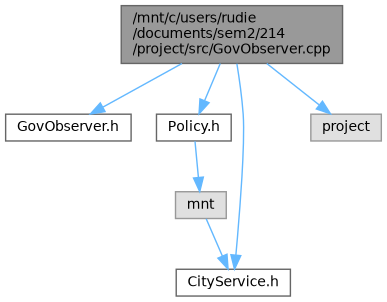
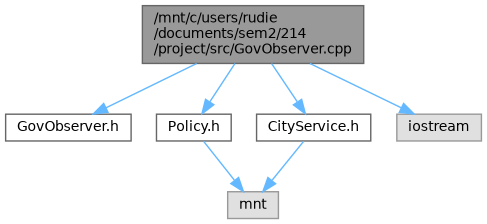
node "project": label "project" -> "iostream"
edge "mnt" -> "CityService.h": reversed
